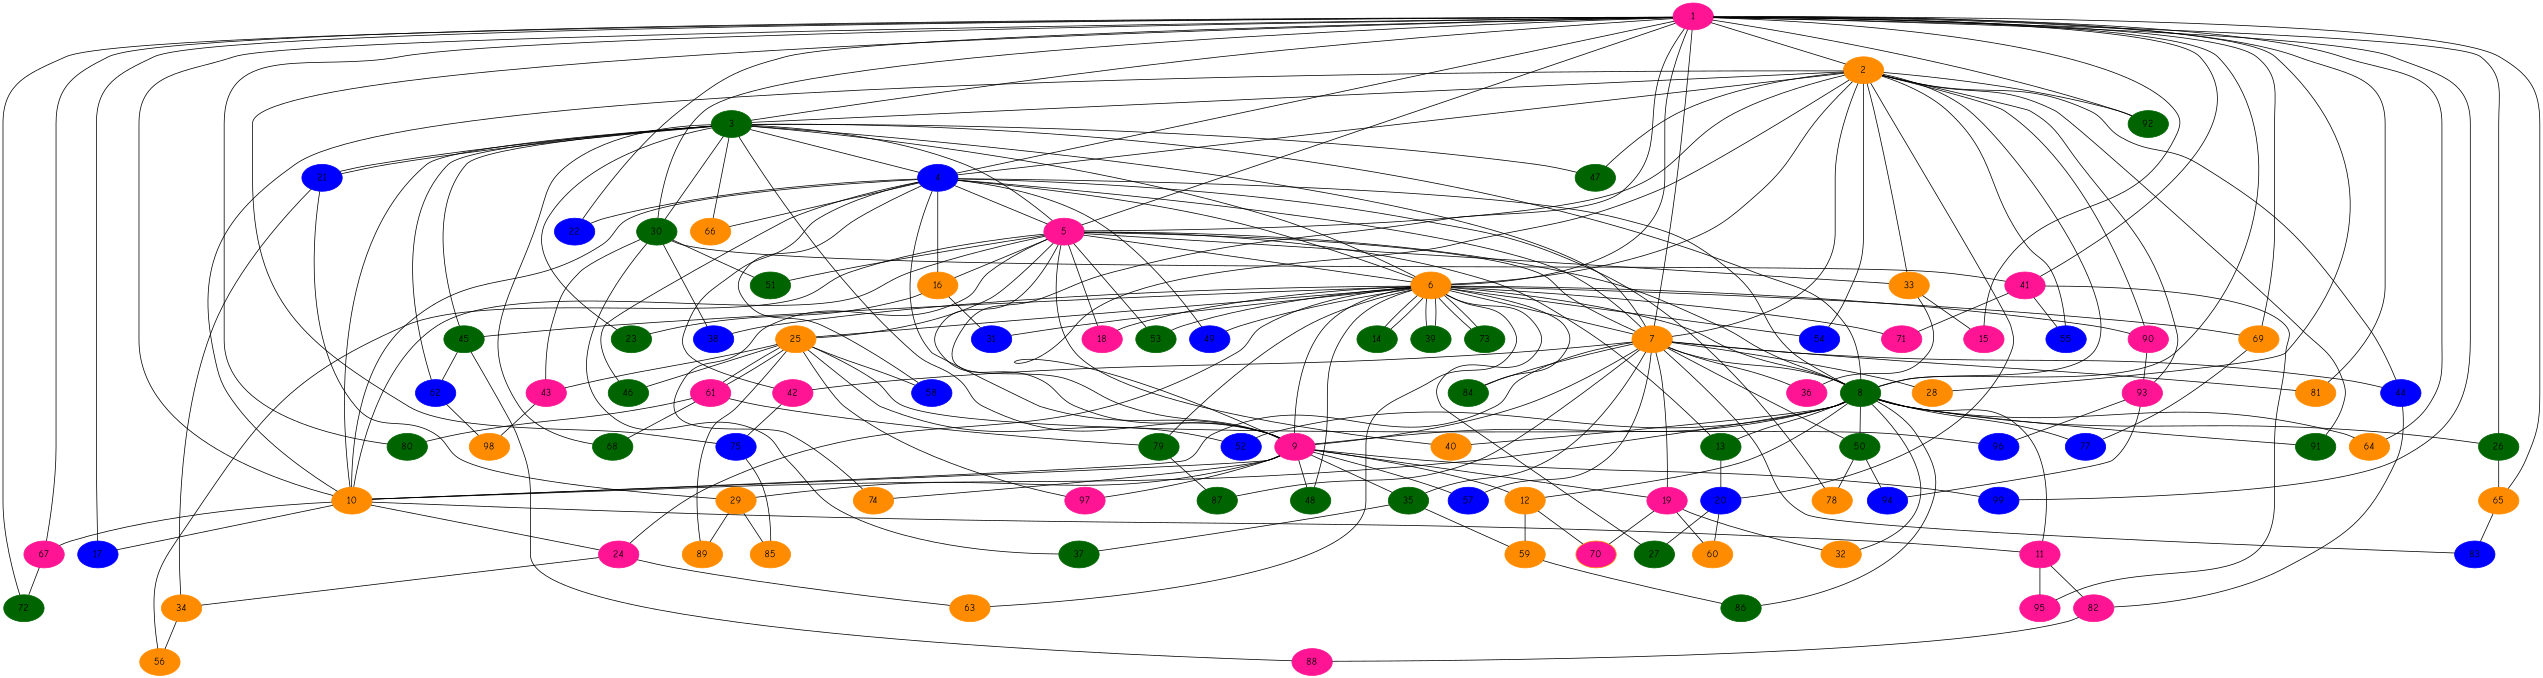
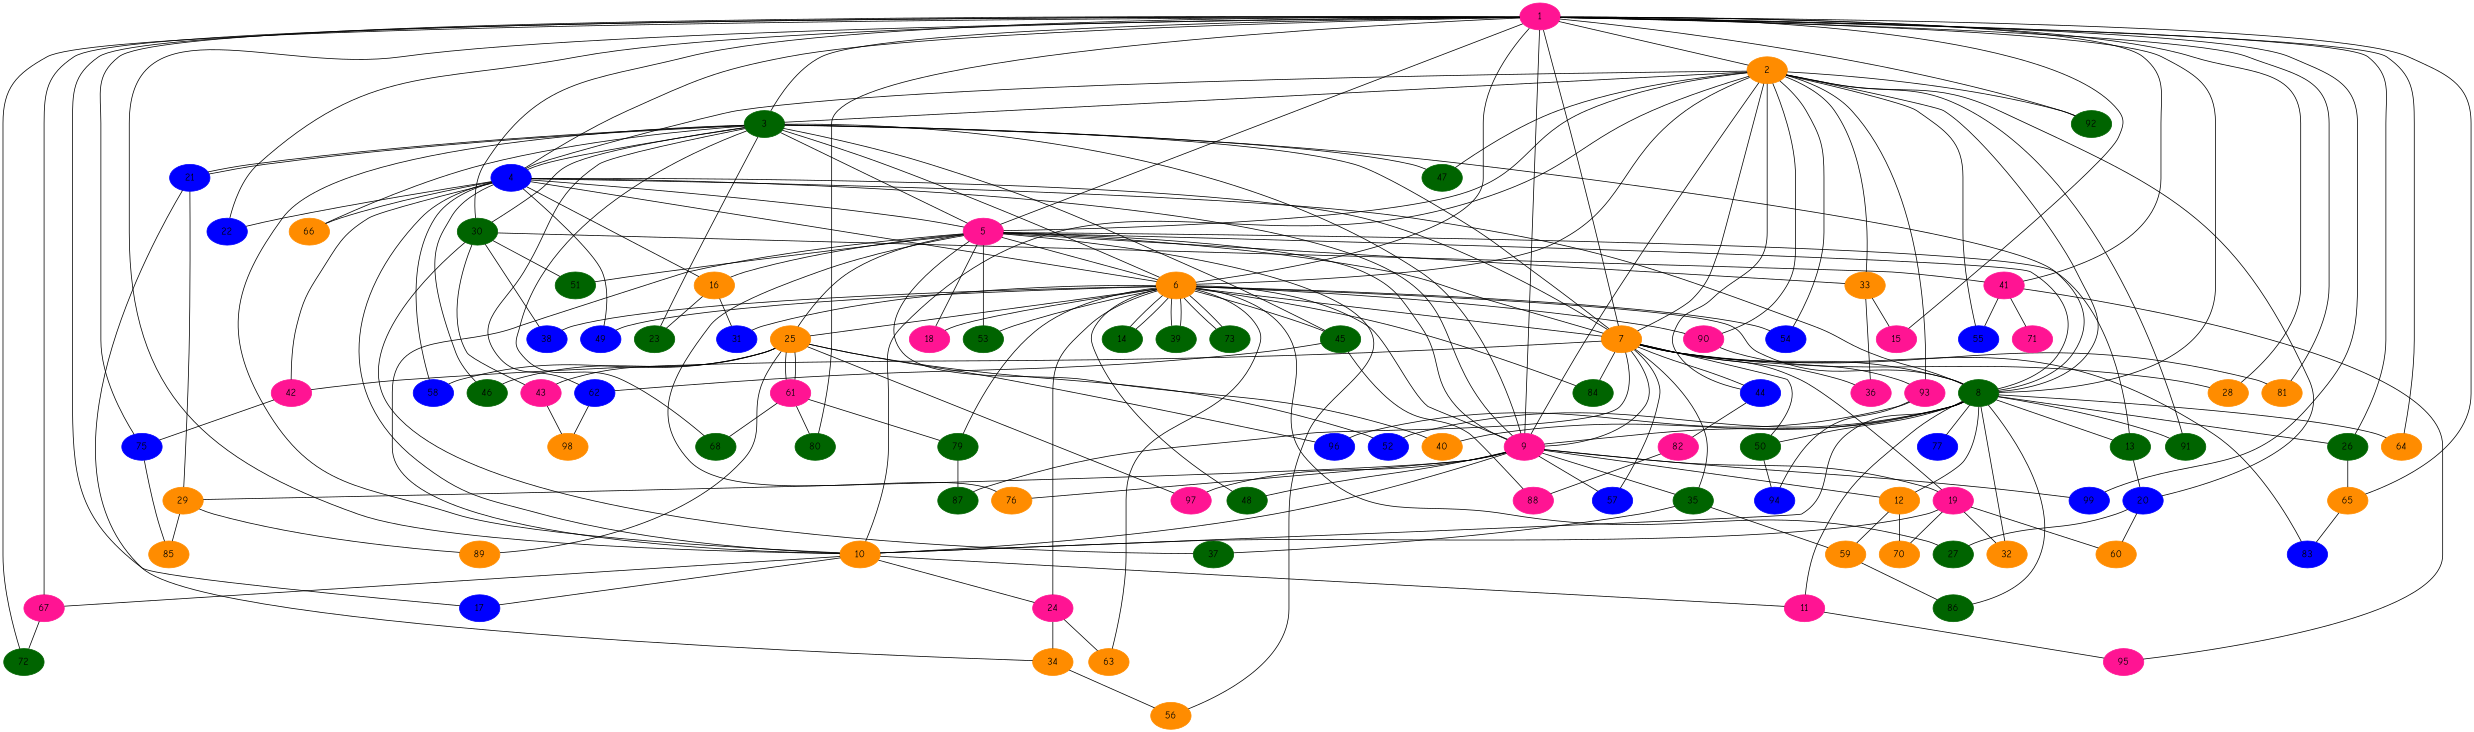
edge "6" -- "71": removed
node "69": removed
edge "7" -- "10": now "19" -- "10"
node "74": label "74" -> "76"
node "78": removed
node "70": fillcolor deeppink -> darkorange
edge "11" -- "82": removed
